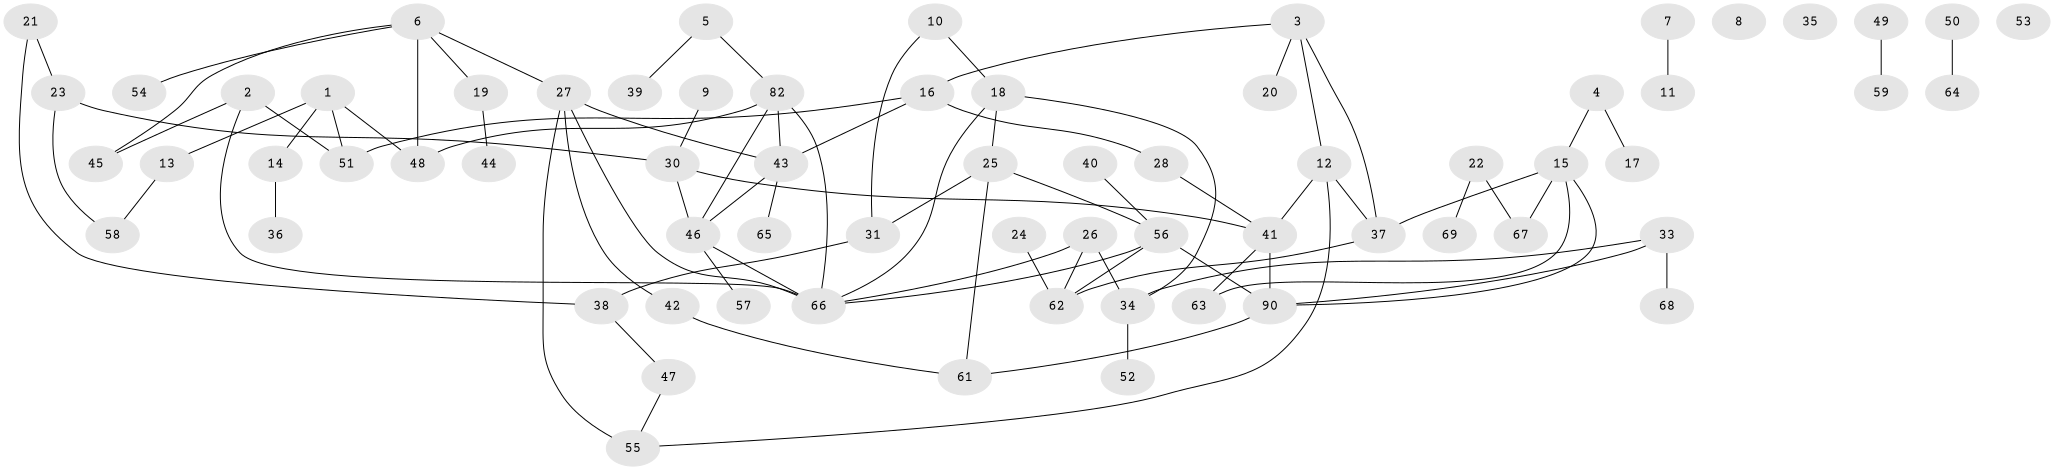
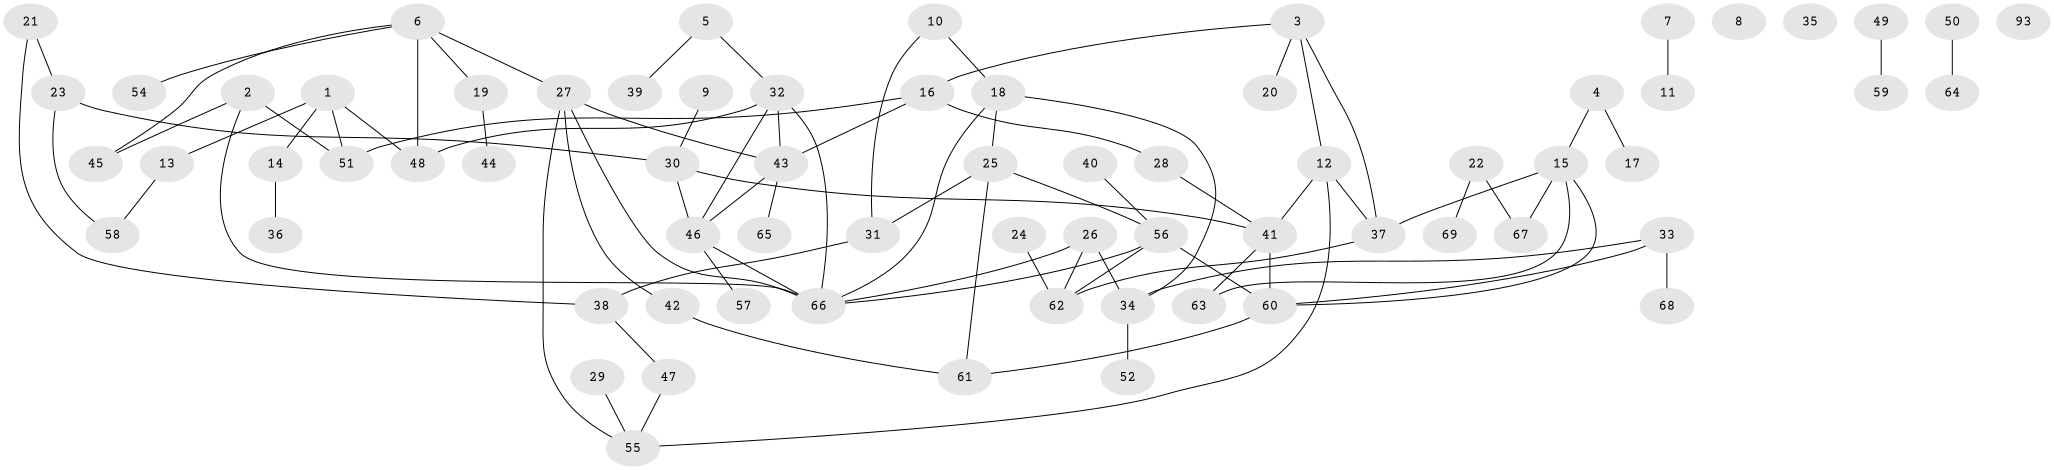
node "53": label "53" -> "93"
node "82": label "82" -> "32"
node "90": label "90" -> "60"
node "29": added
